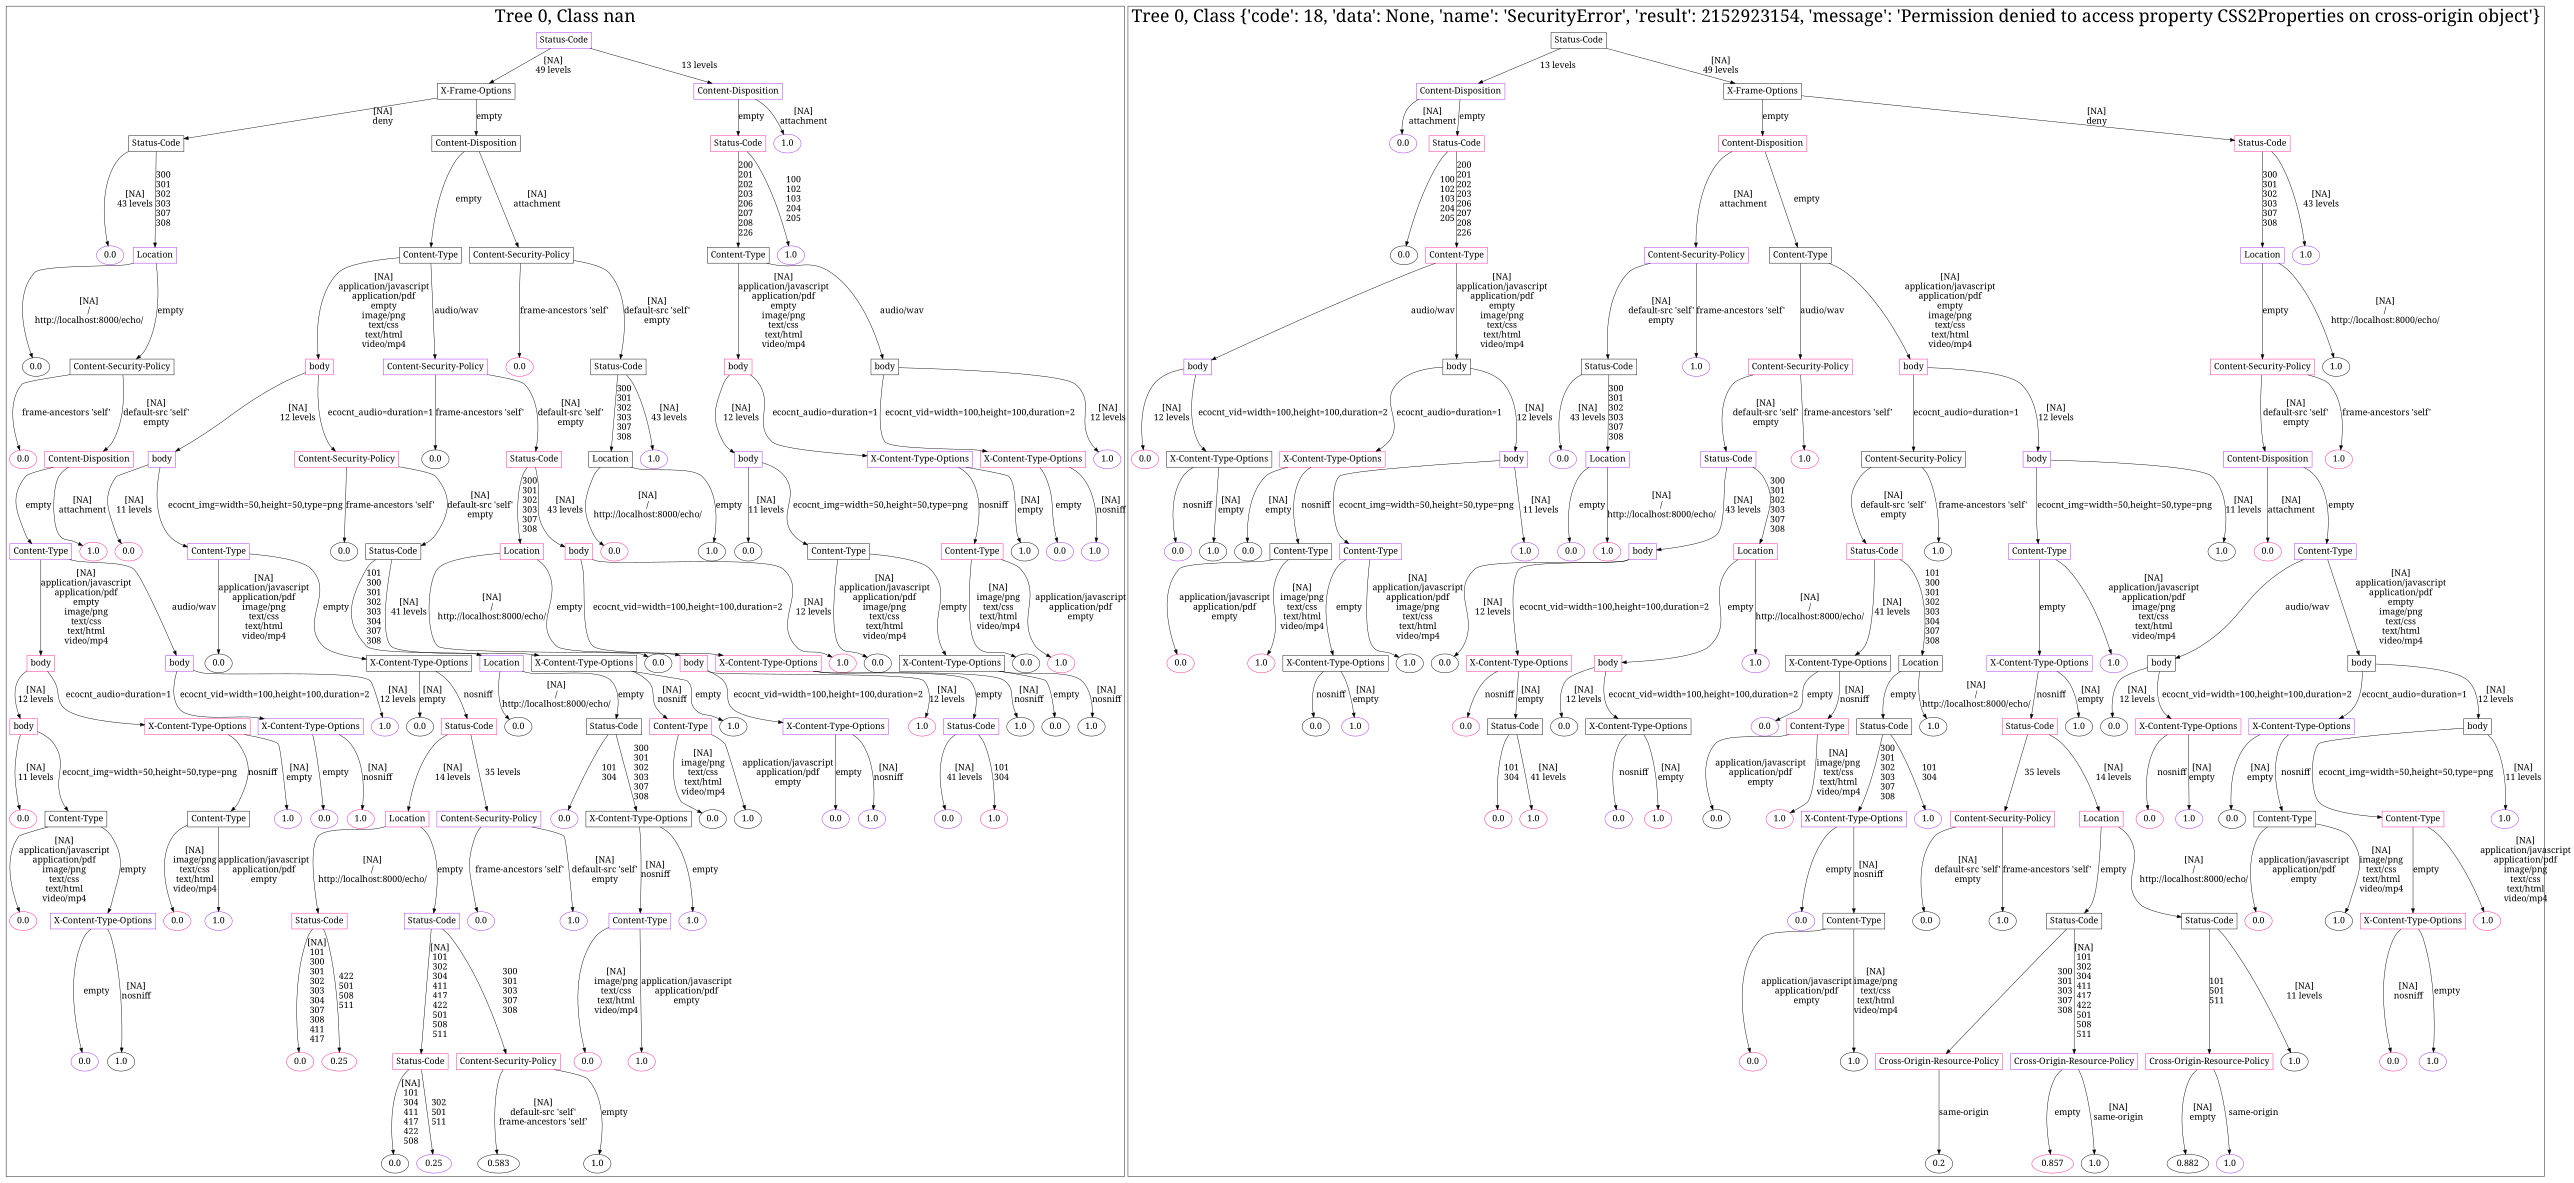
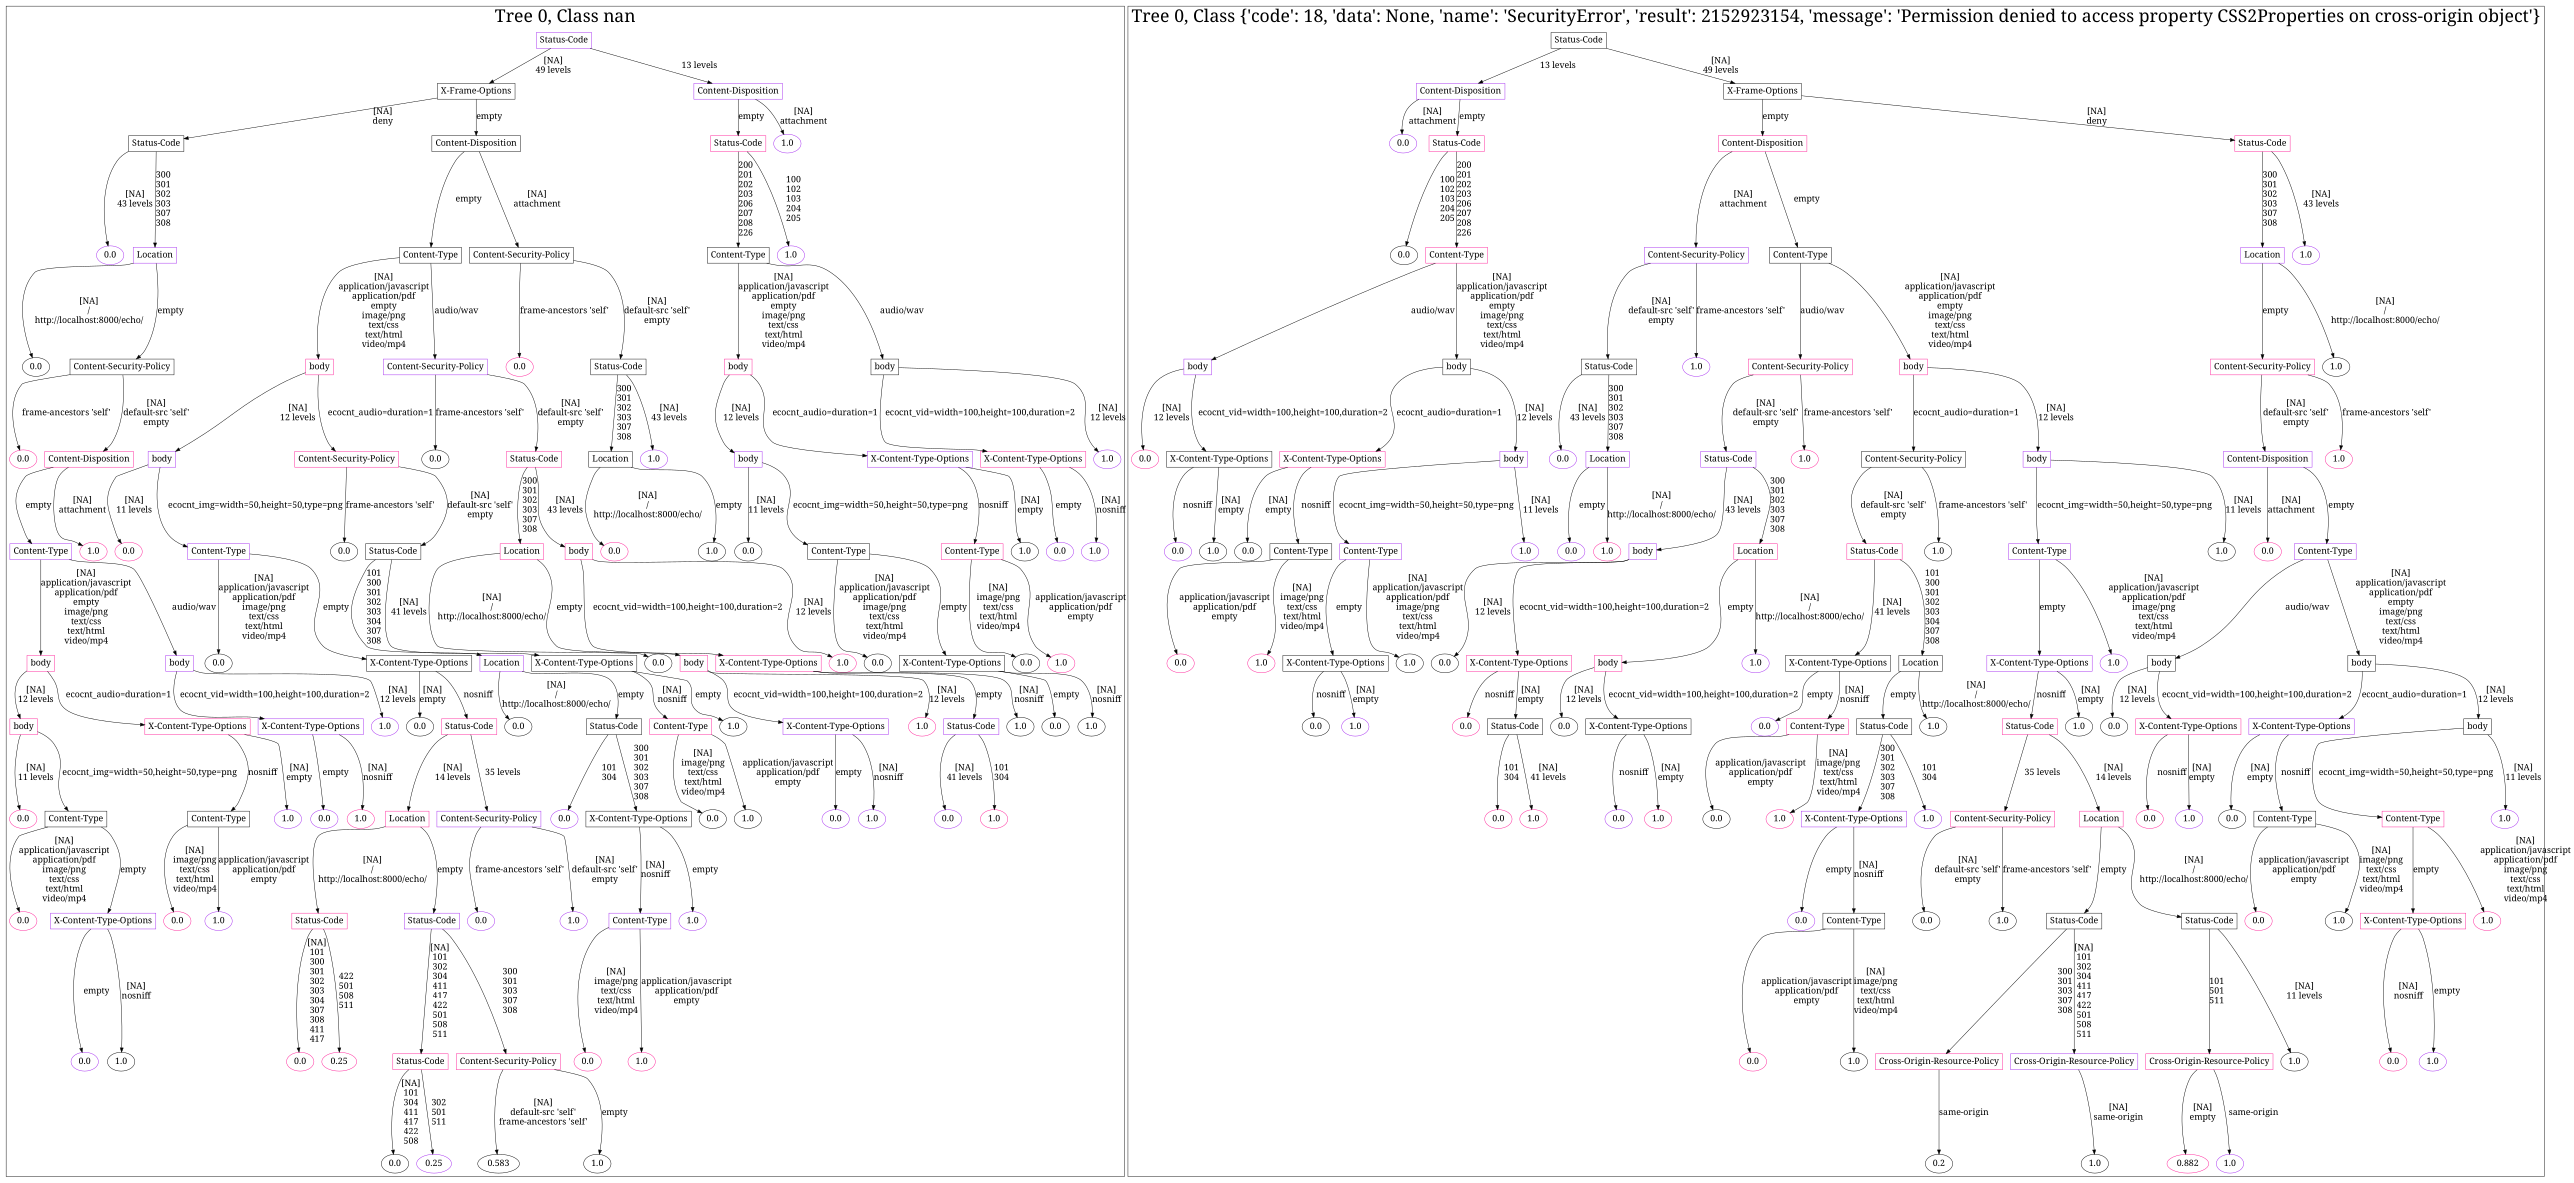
node "0.857": removed
node "0.882": color black -> deeppink
